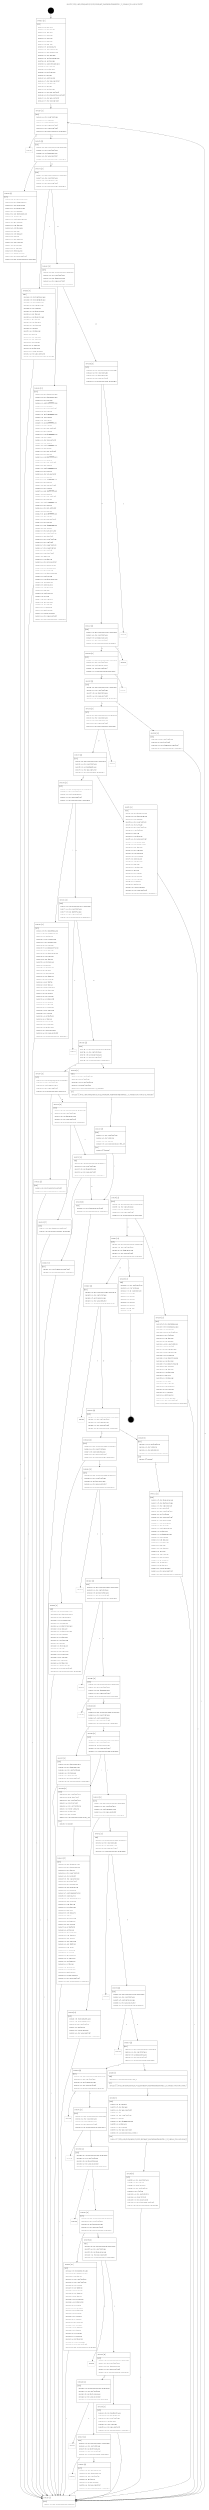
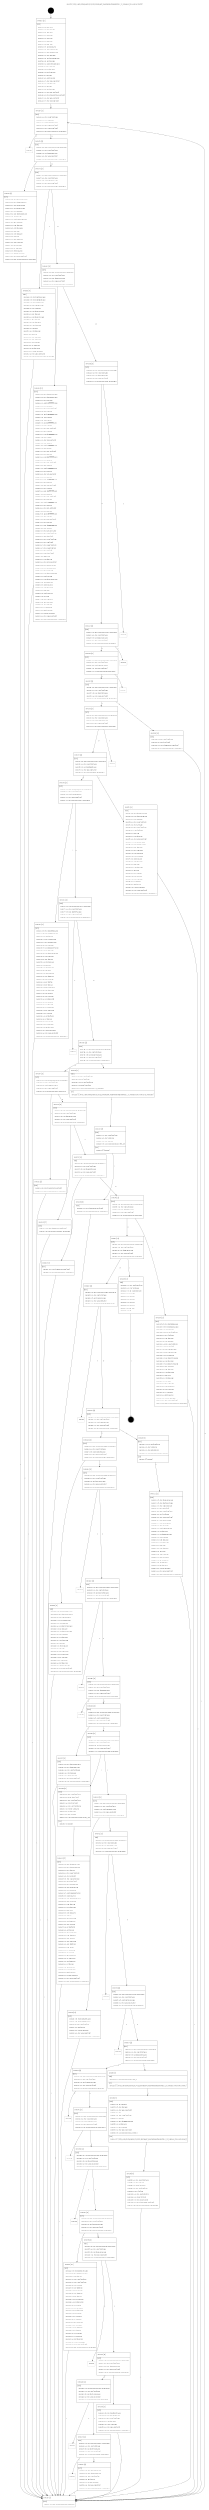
edge "0x4017dc [28]" -> "0x402153 [15]": now "0x4017dc [28]" -> "0x4017f8 [28]"
